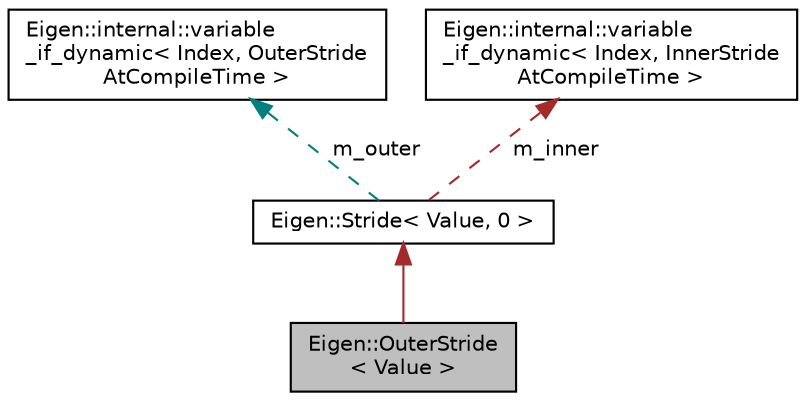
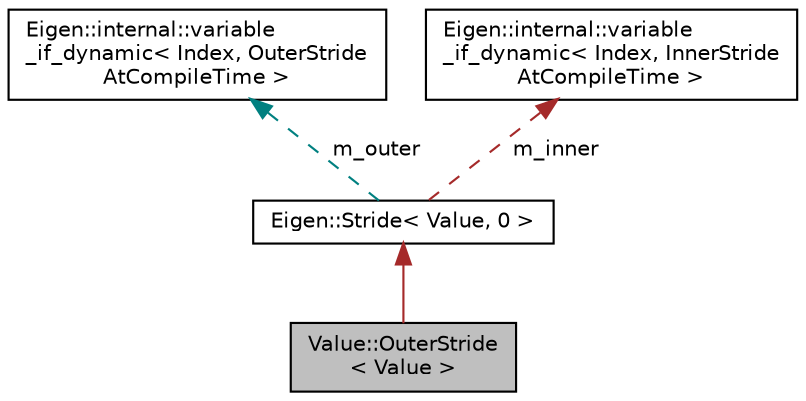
node "Eigen::OuterStride < Value >": label "Eigen::OuterStride < Value >" -> "Value::OuterStride < Value >"
